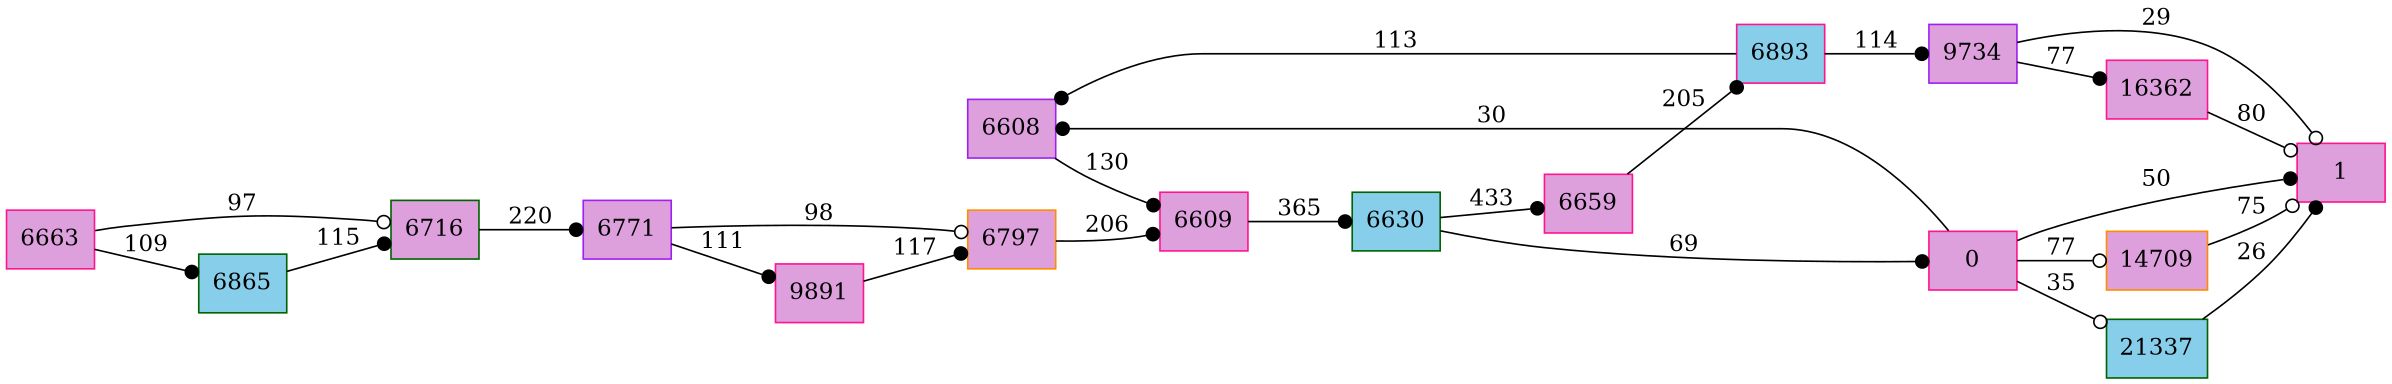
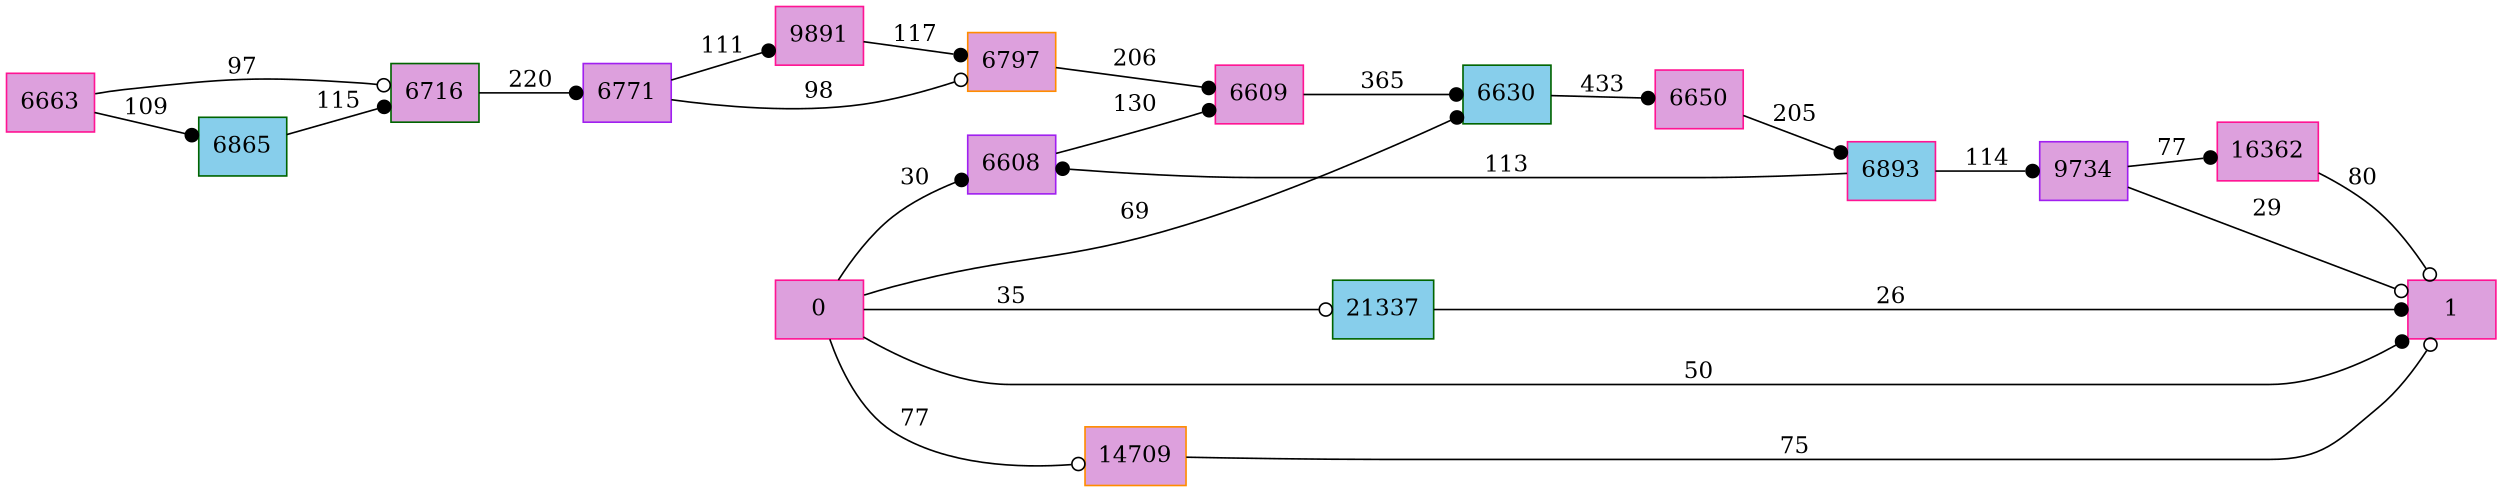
node "6659": label "6659" -> "6650"
edge "6630" -> "0": reversed
